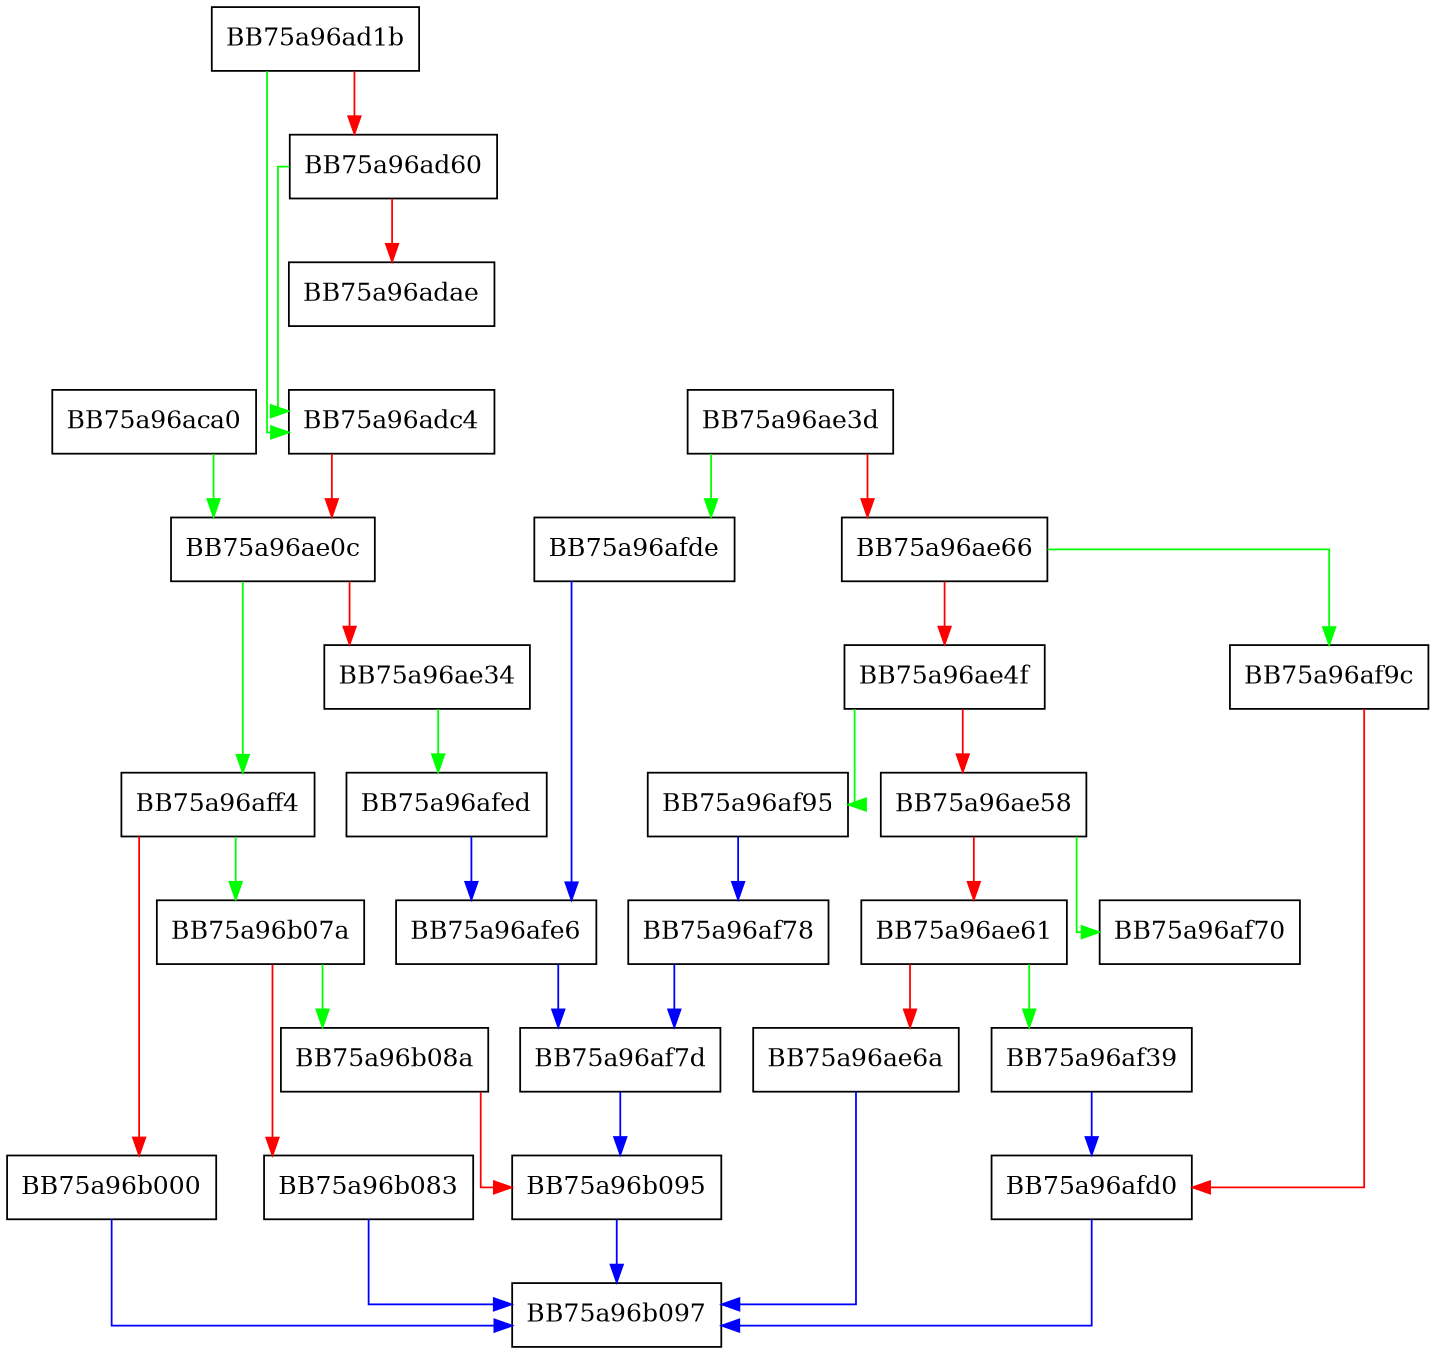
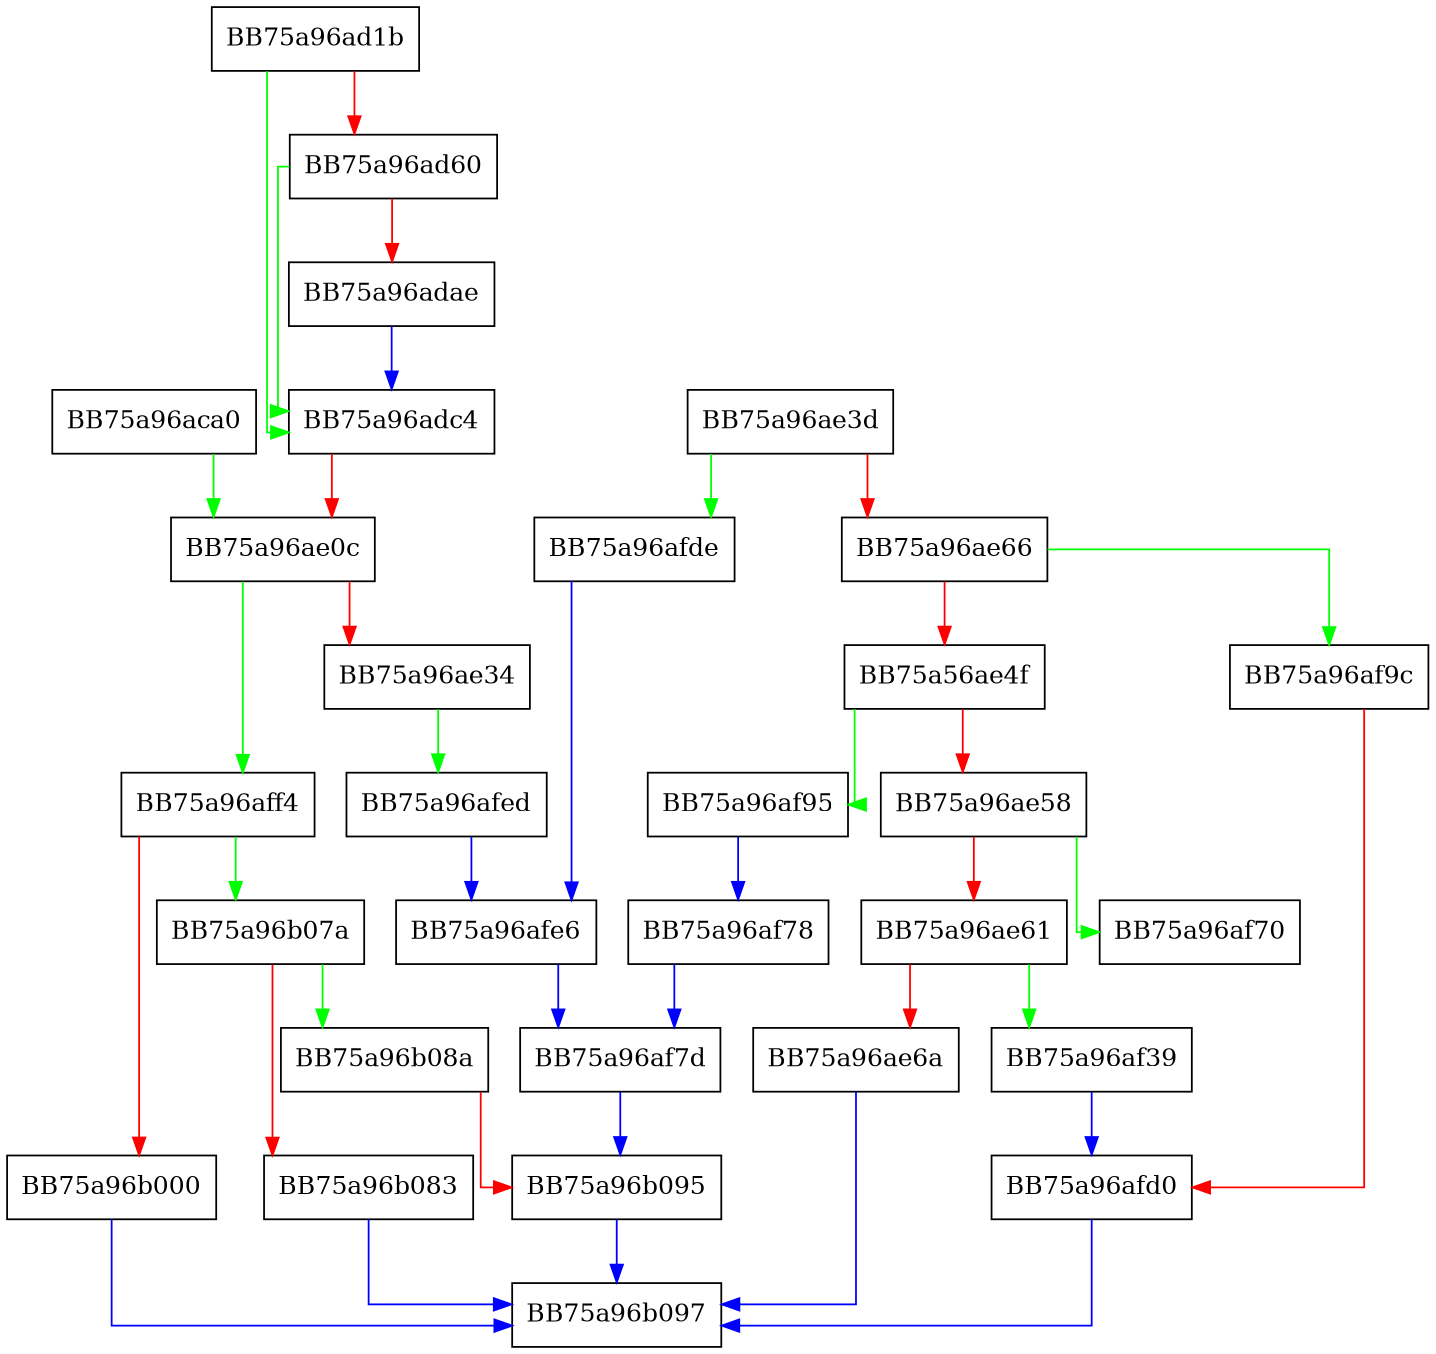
edge "BB75a96adae" -> "BB75a96adc4": added
node "BB75a96ae4f": label "BB75a96ae4f" -> "BB75a56ae4f"
